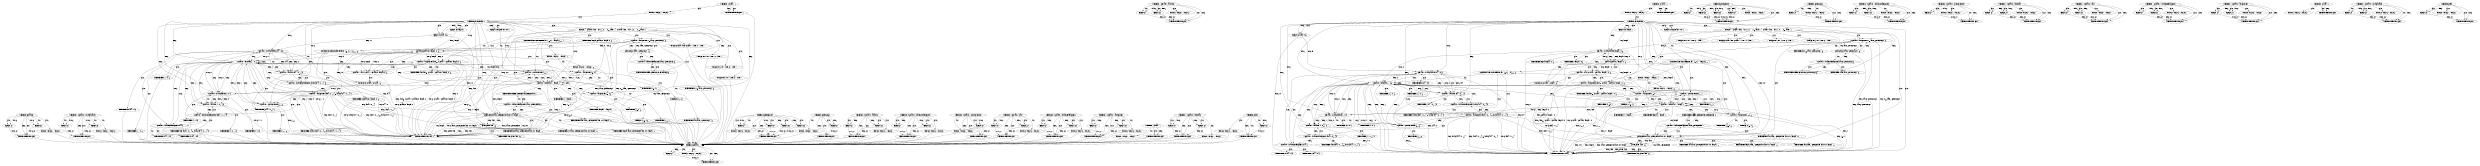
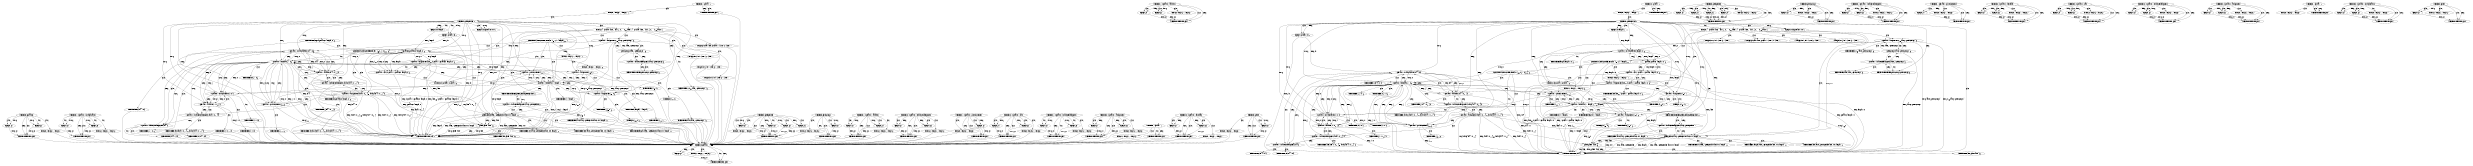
edge "(<operator>.cast,(Guchar *) gmallocn (length, n))" -> "(gmallocn,gmallocn (length, n))": label "AST: " -> "DDG: i = 0"
node "(IDENTIFIER,n,length * n)": removed
edge "(gmallocn,gmallocn (length, n))" -> "(IDENTIFIER,n,gmallocn (length, n))": label "DDG: in" -> "AST: "
node "(IDENTIFIER,line,line = (Guchar *) gmallocn (length, n))": removed
